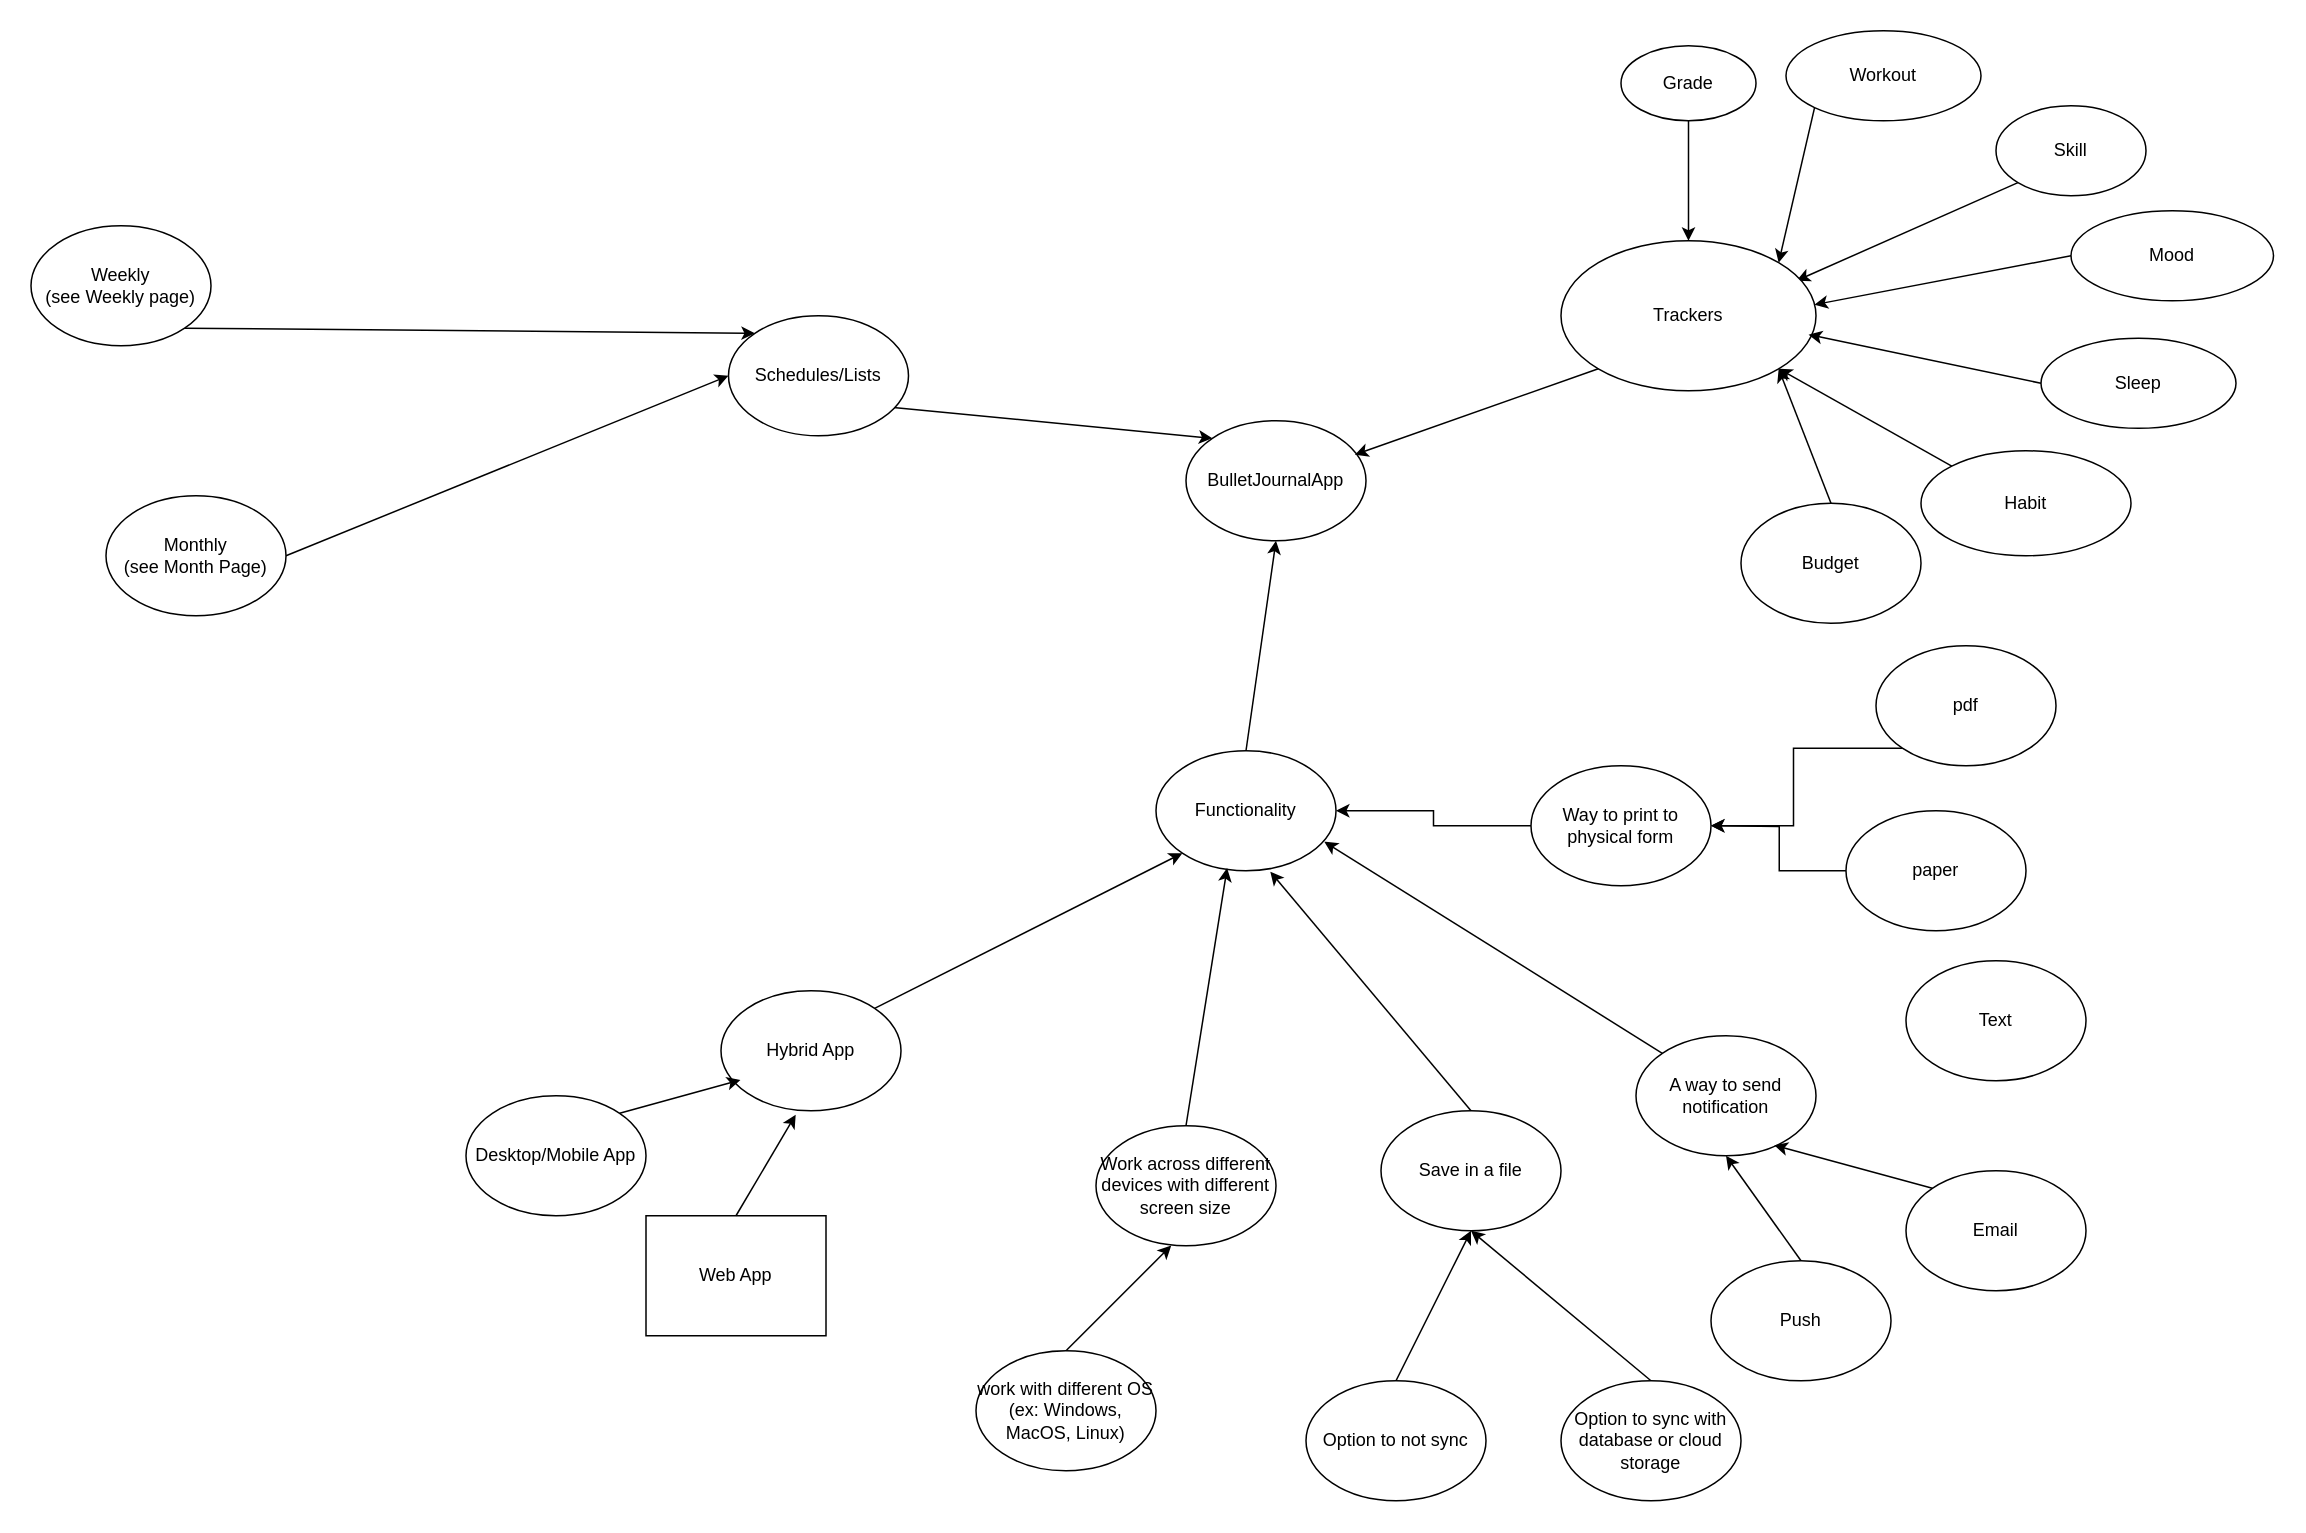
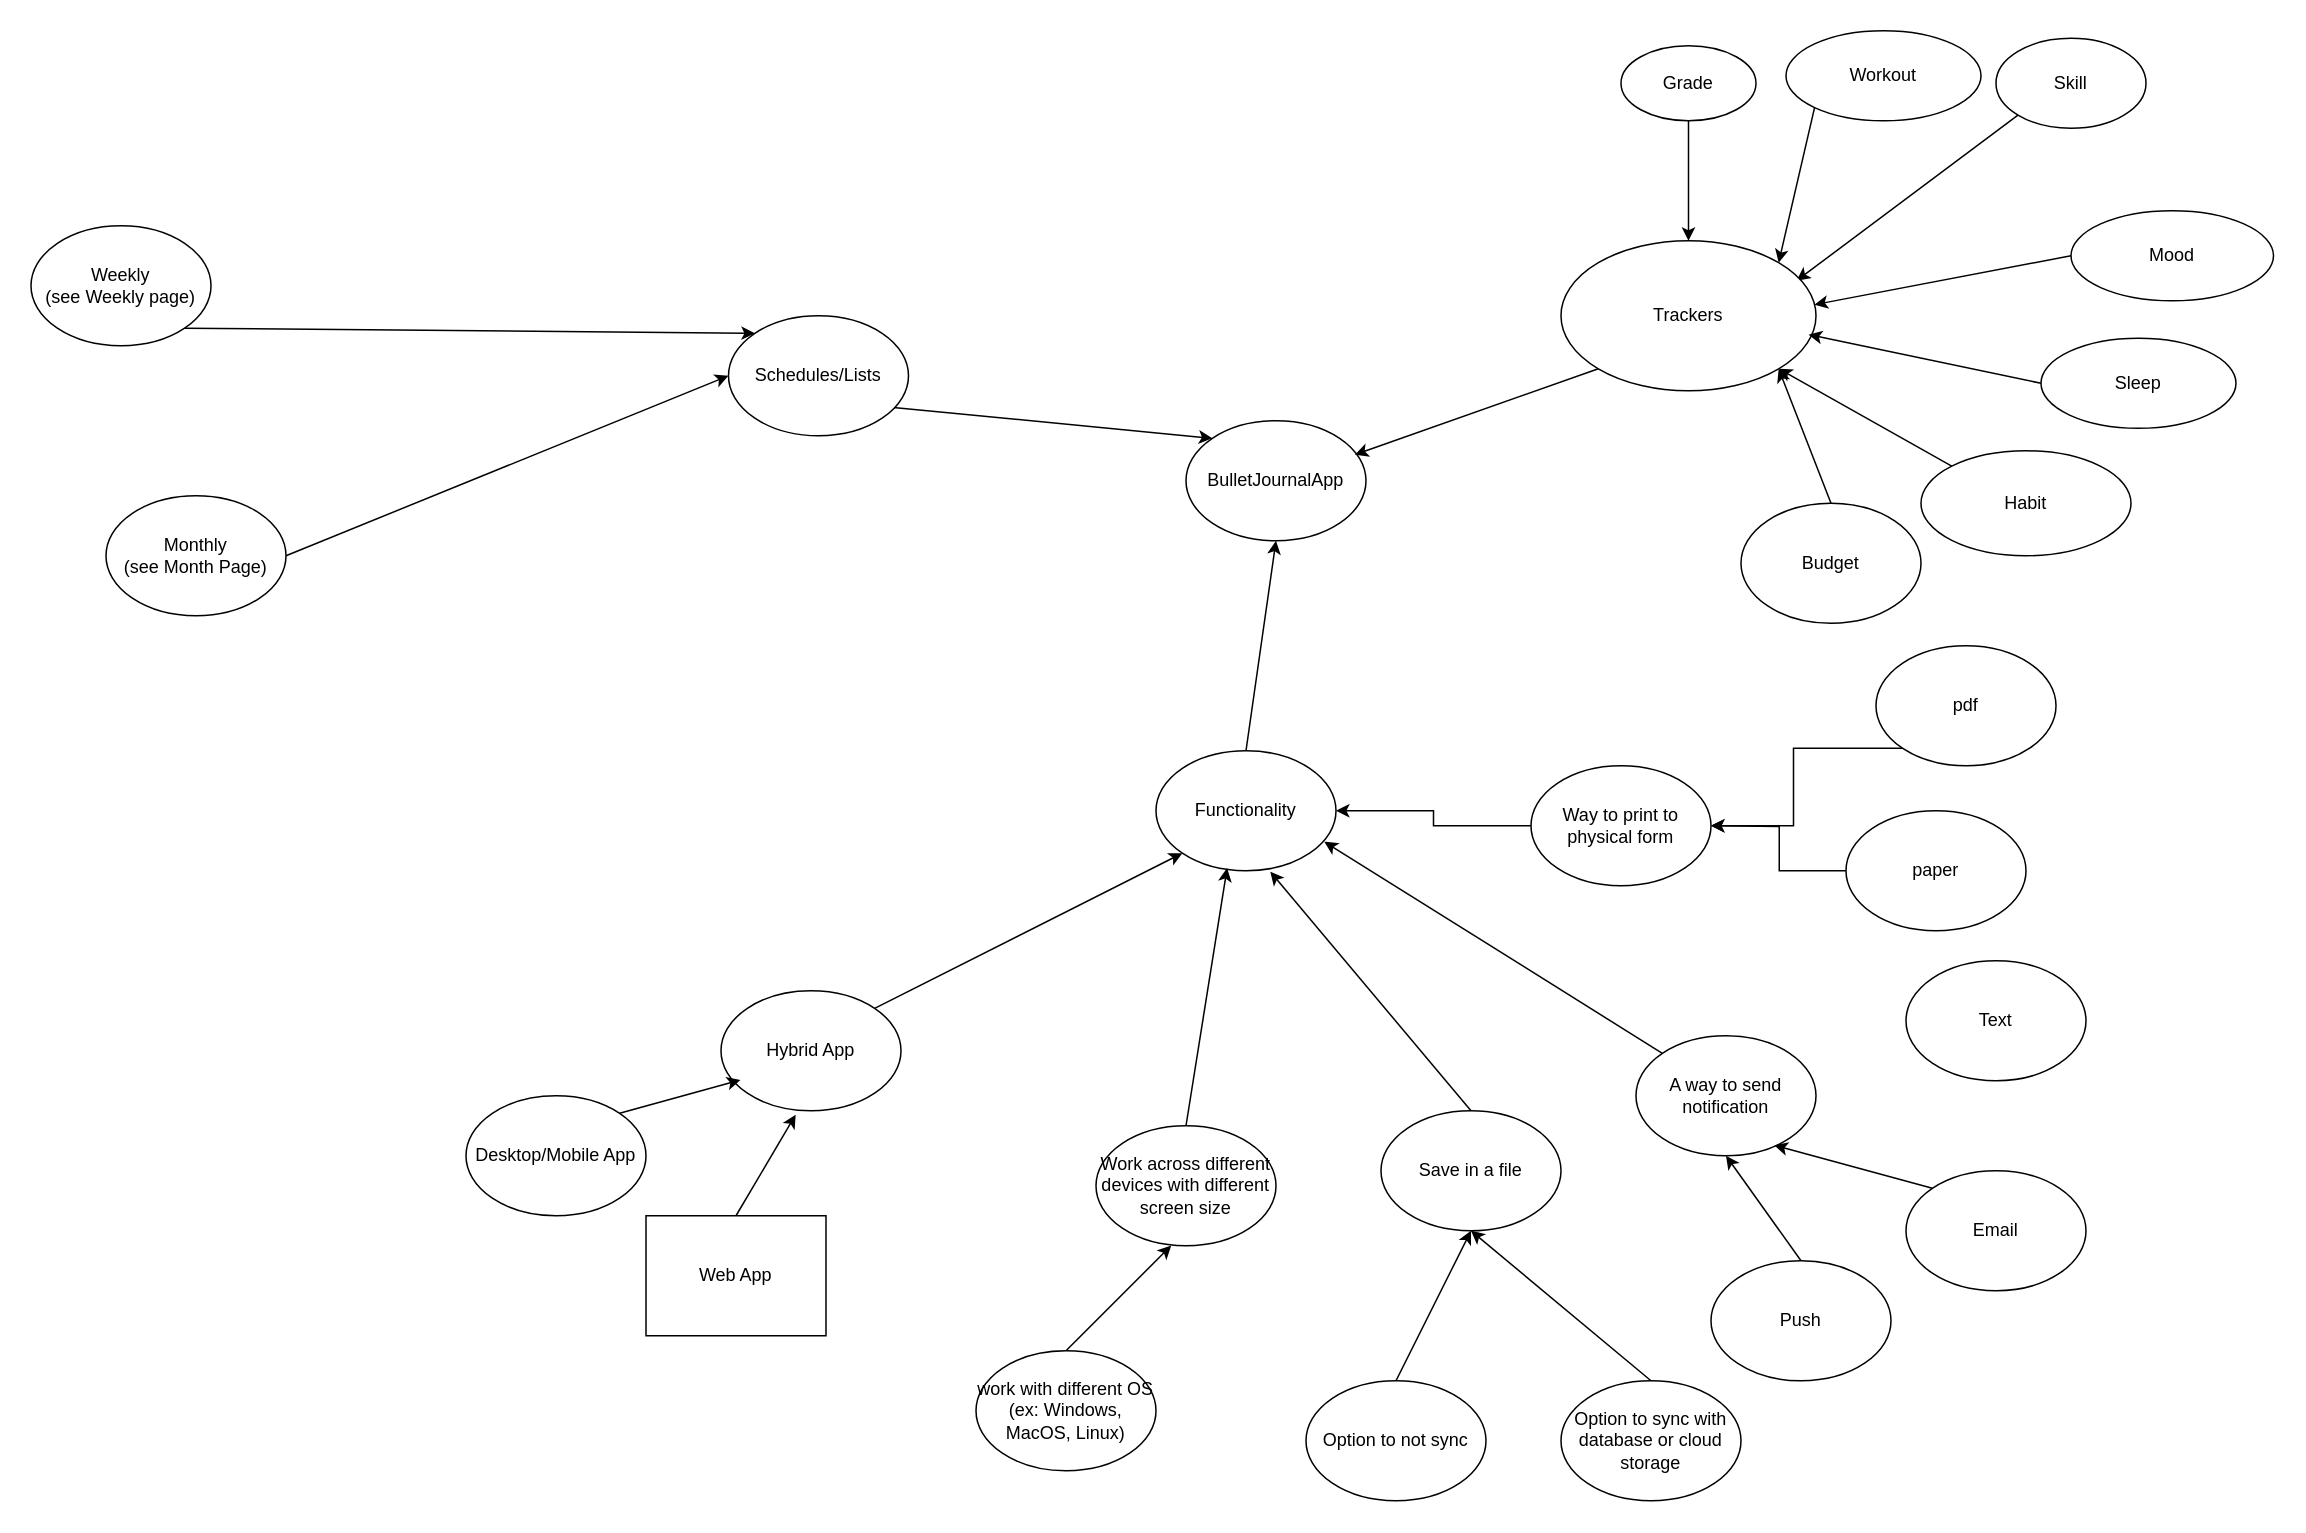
node "Skill": moved (2071, 151) -> (2071, 83)
